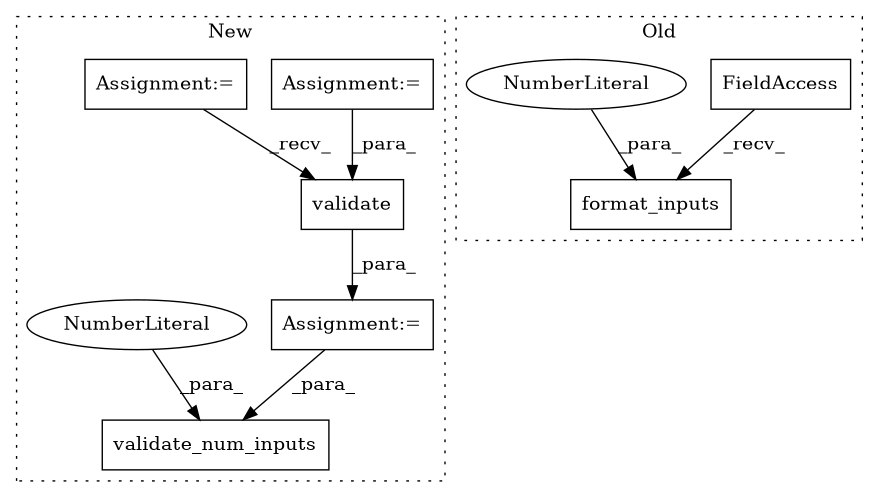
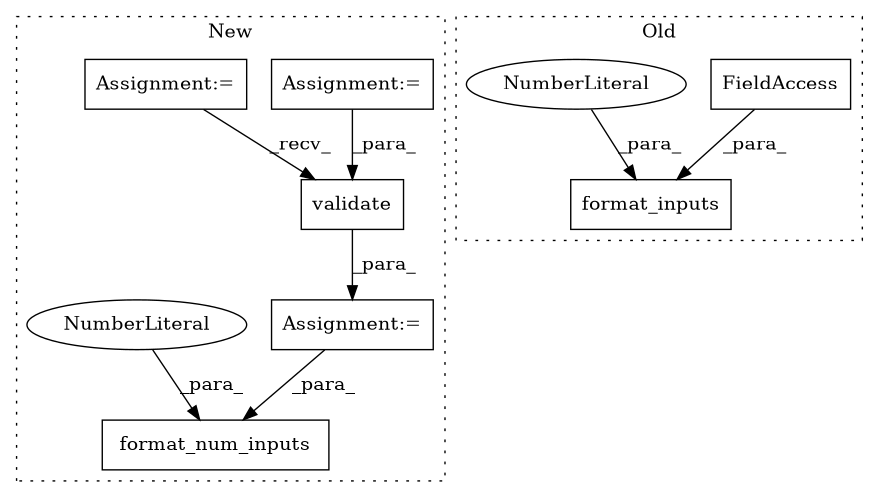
edge "FieldAccess" -> "format_inputs": label "_recv_" -> "_para_"
node "validate_num_inputs": label "validate_num_inputs" -> "format_num_inputs"
